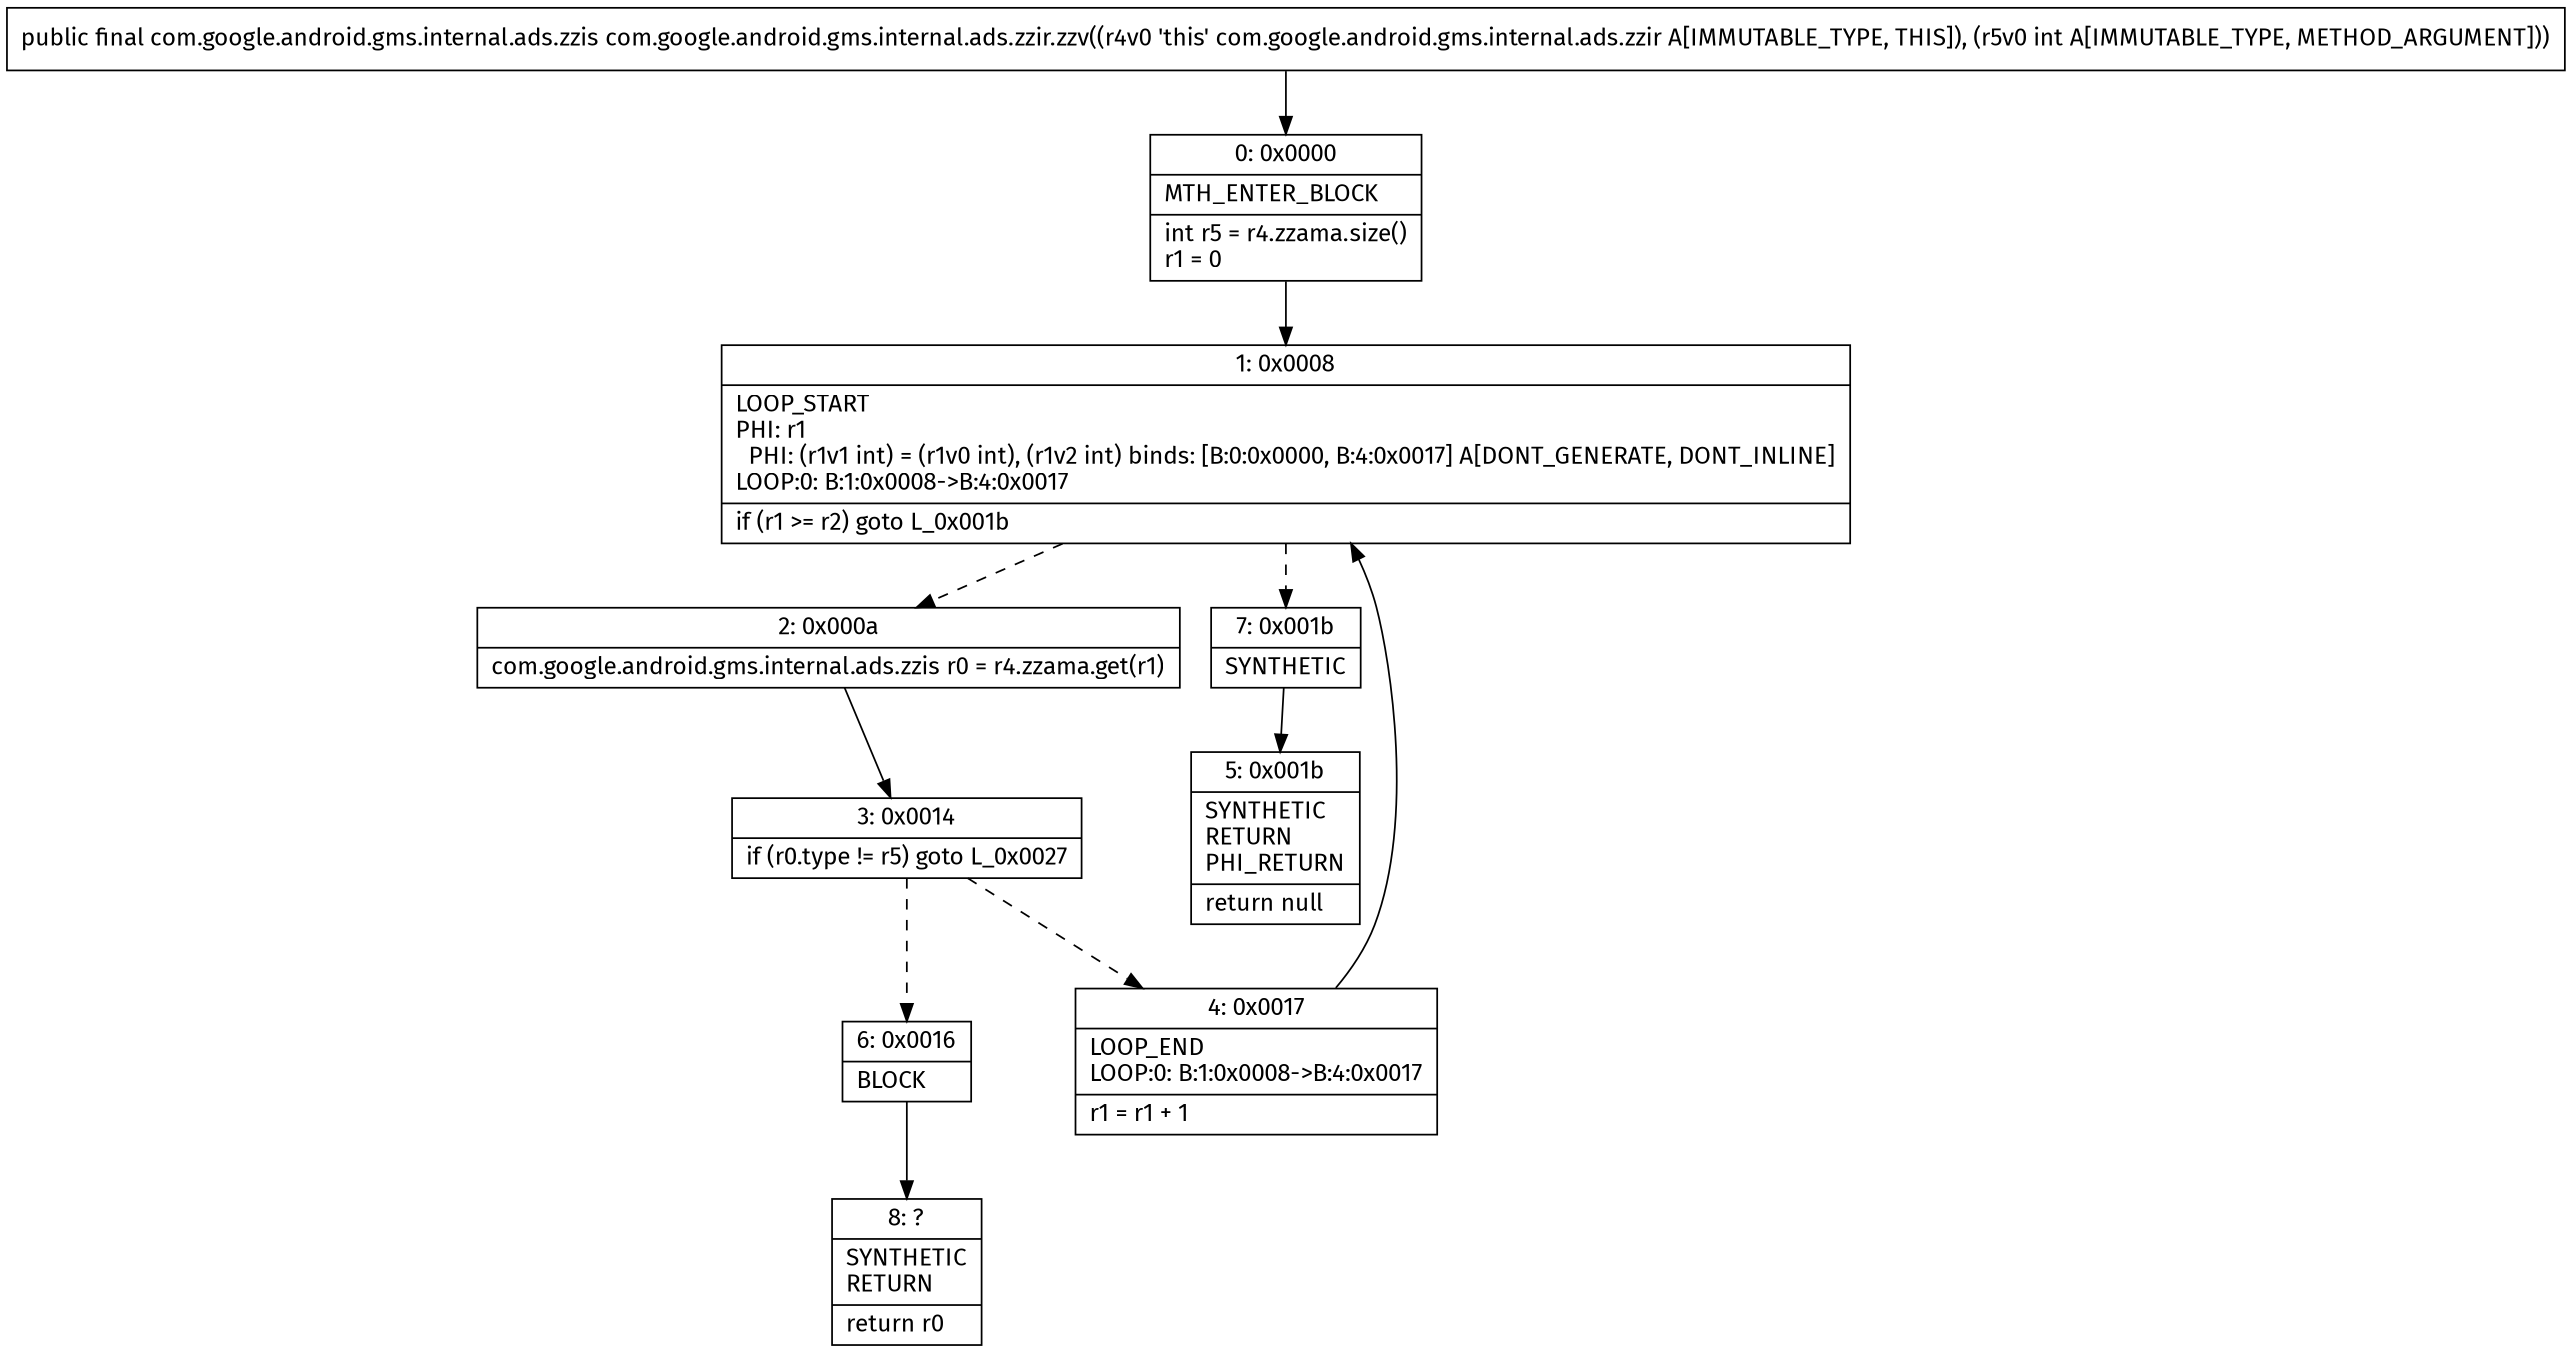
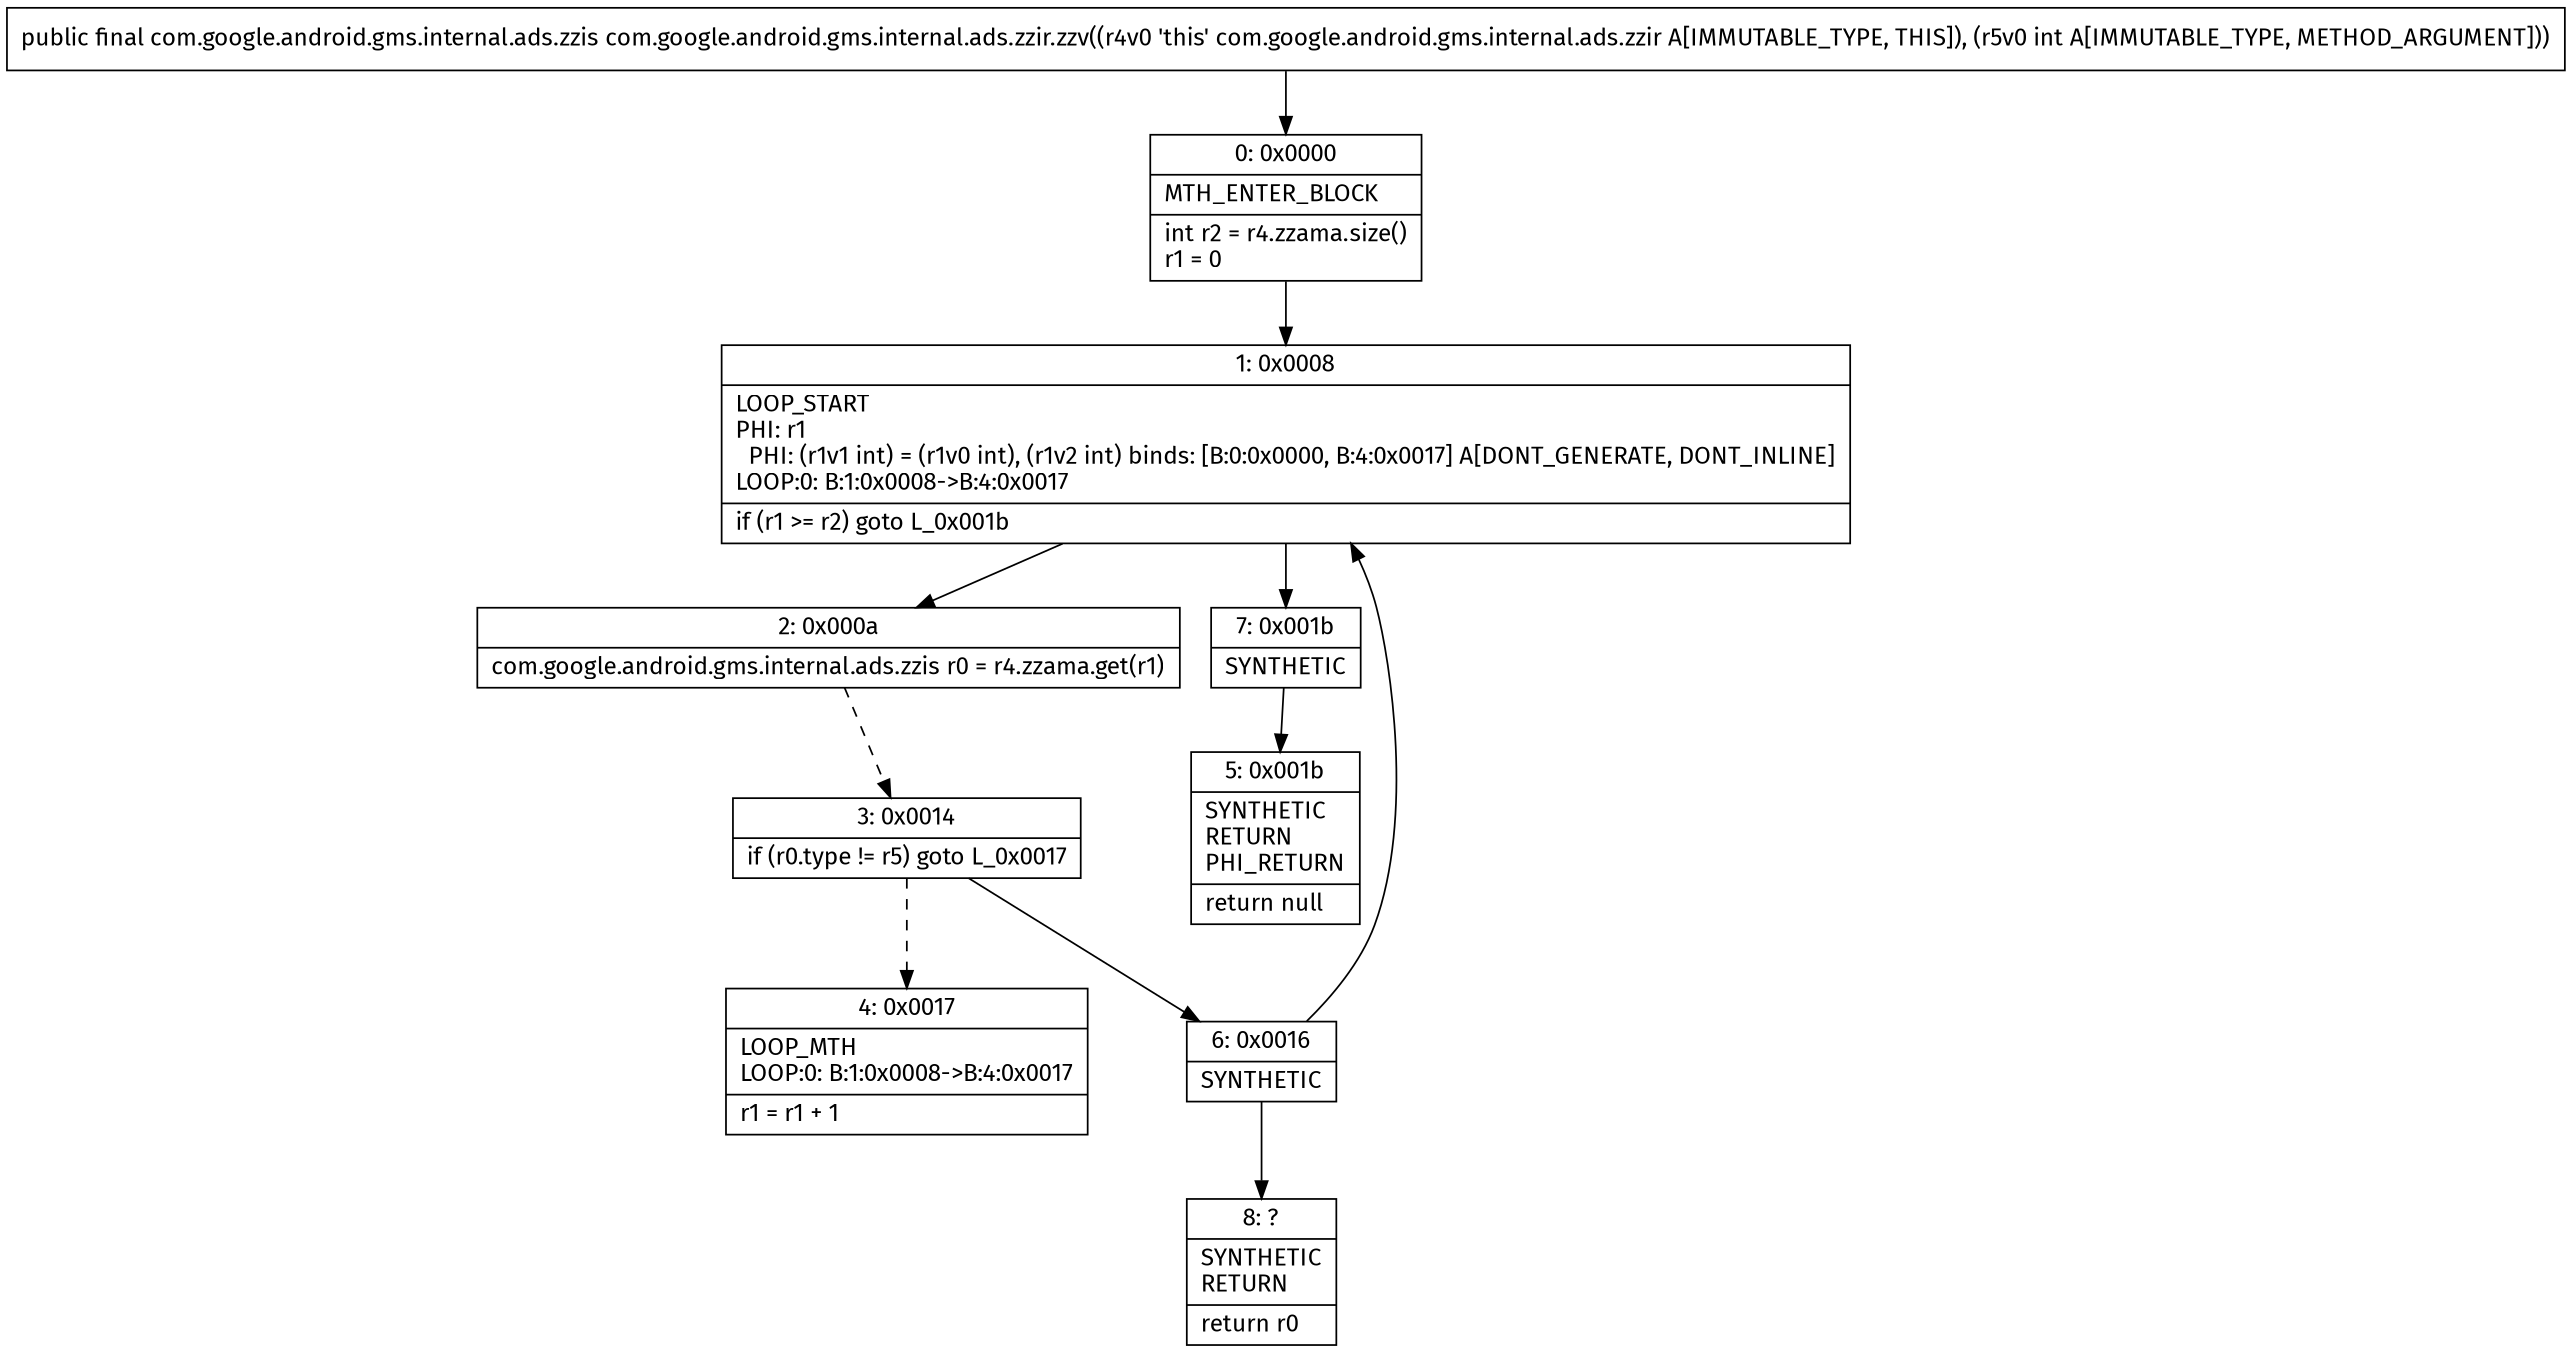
node "0: 0x0000": text "int r5 = r4.zzama.size()" -> "int r2 = r4.zzama.size()"
edge "1: 0x0008" -> "7: 0x001b": style dashed -> solid
edge "1: 0x0008" -> "2: 0x000a": style dashed -> solid
edge "2: 0x000a" -> "3: 0x0014": style solid -> dashed
edge "4: 0x0017" -> "1: 0x0008": now "6: 0x0016" -> "1: 0x0008"
node "3: 0x0014": text "if (r0.type != r5) goto L_0x0027" -> "if (r0.type != r5) goto L_0x0017"
edge "3: 0x0014" -> "6: 0x0016": style dashed -> solid
node "4: 0x0017": text "LOOP_END" -> "LOOP_MTH"
node "6: 0x0016": text "BLOCK" -> "SYNTHETIC"
